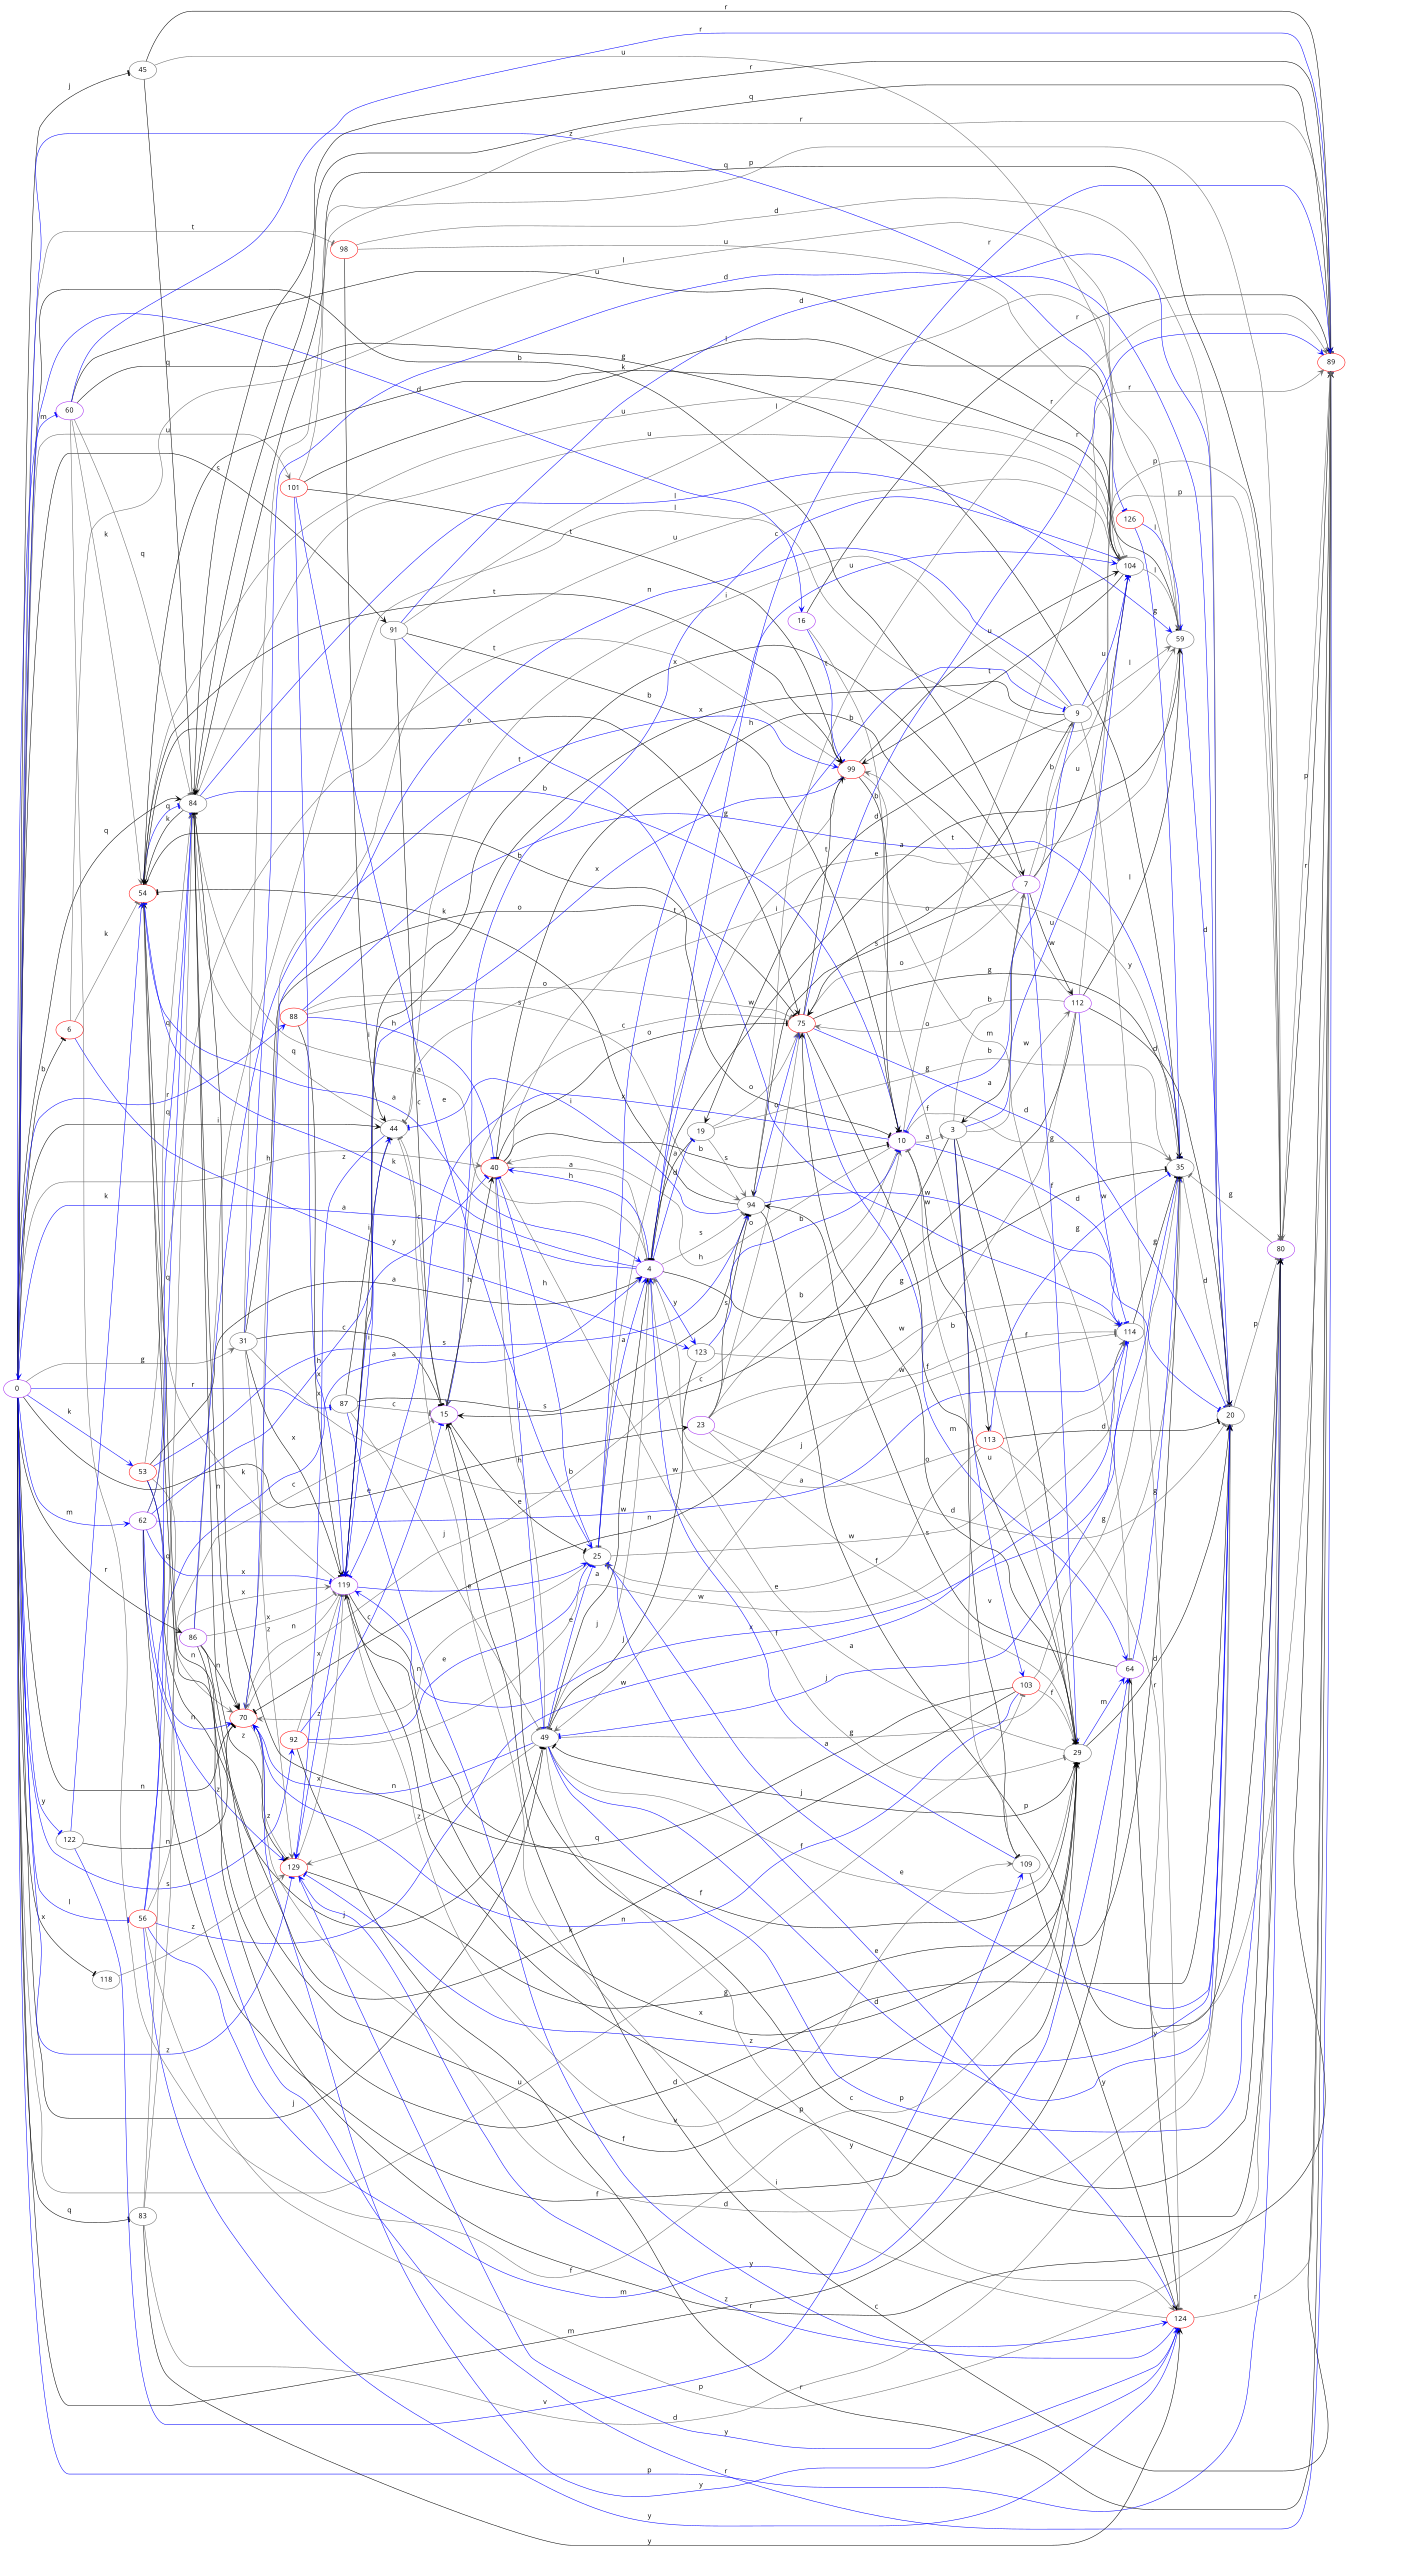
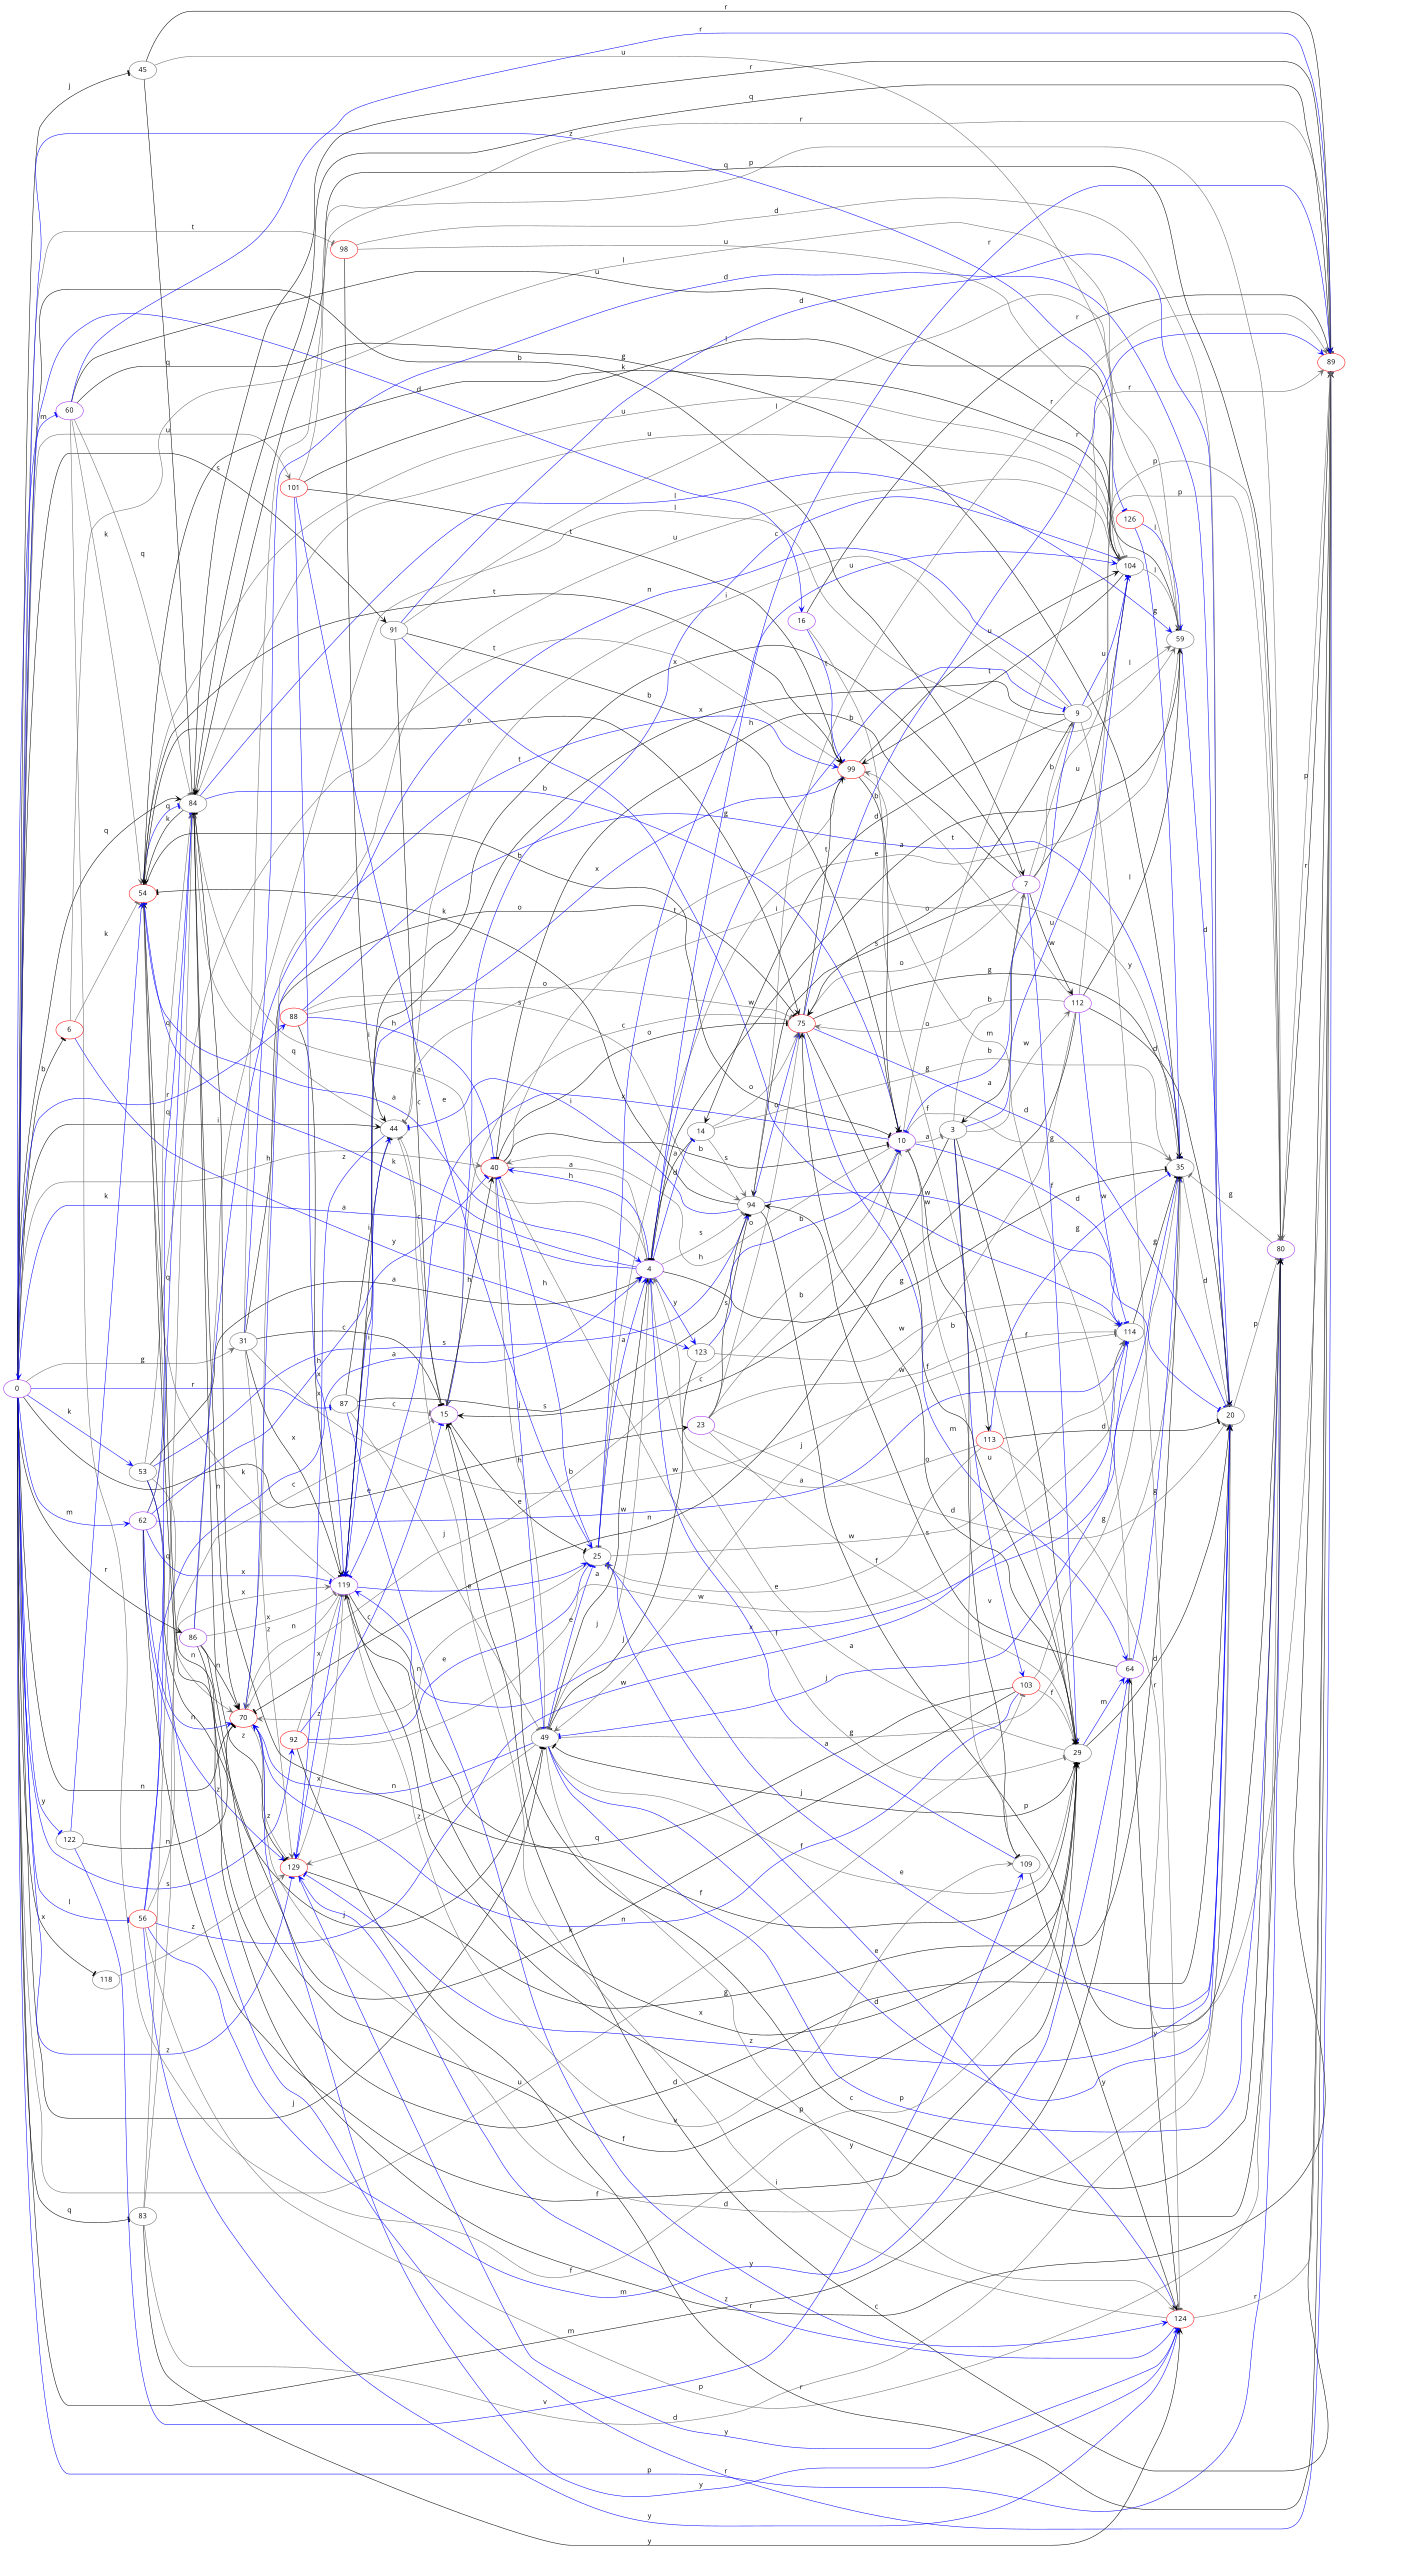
node "19": label "19" -> "14"
node "53": color red -> gray40
